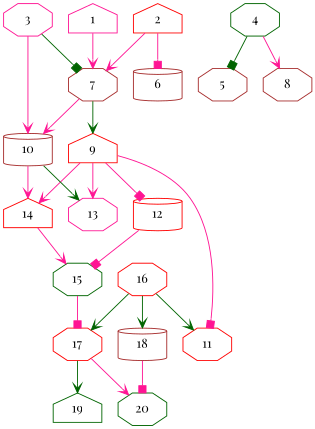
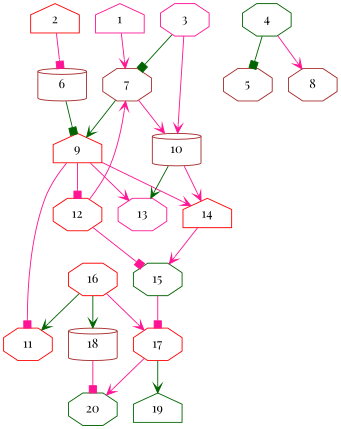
edge "2" -> "7": now "12" -> "7"
edge "6" -> "9": added
node "12": shape cylinder -> octagon
edge "16" -> "17": color darkgreen -> deeppink
